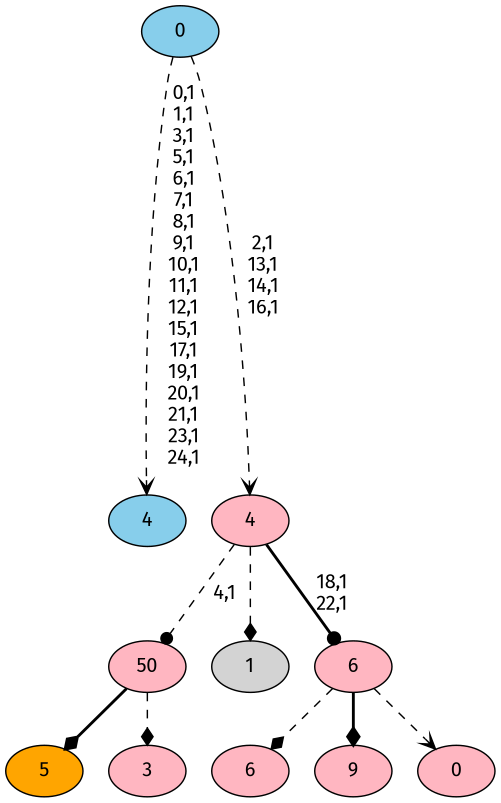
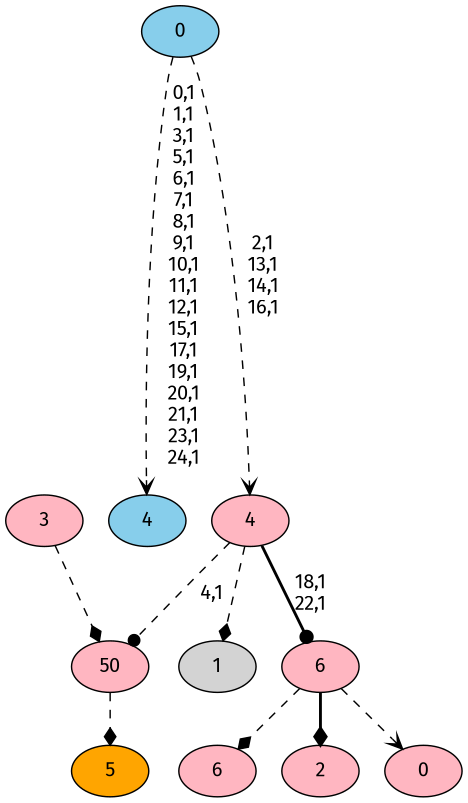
edge "50" -> "3": reversed
edge "50" -> "5": style bold -> dashed
node "9": label "9" -> "2"
